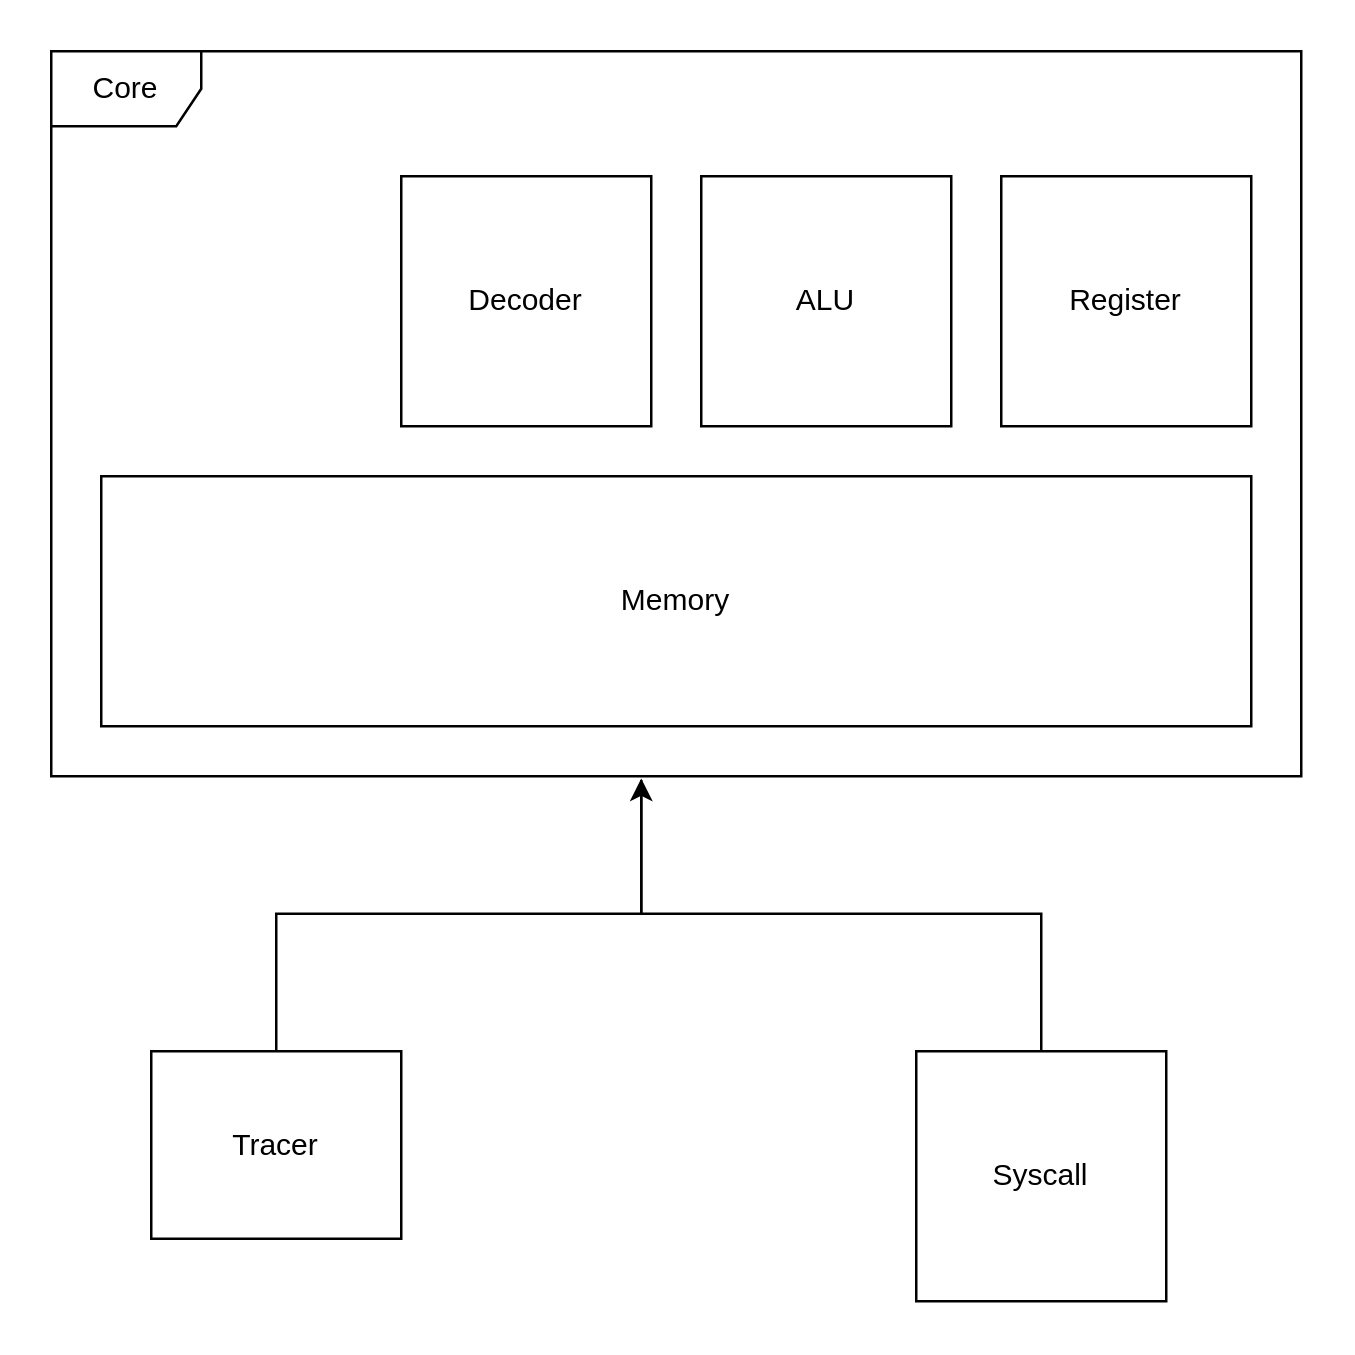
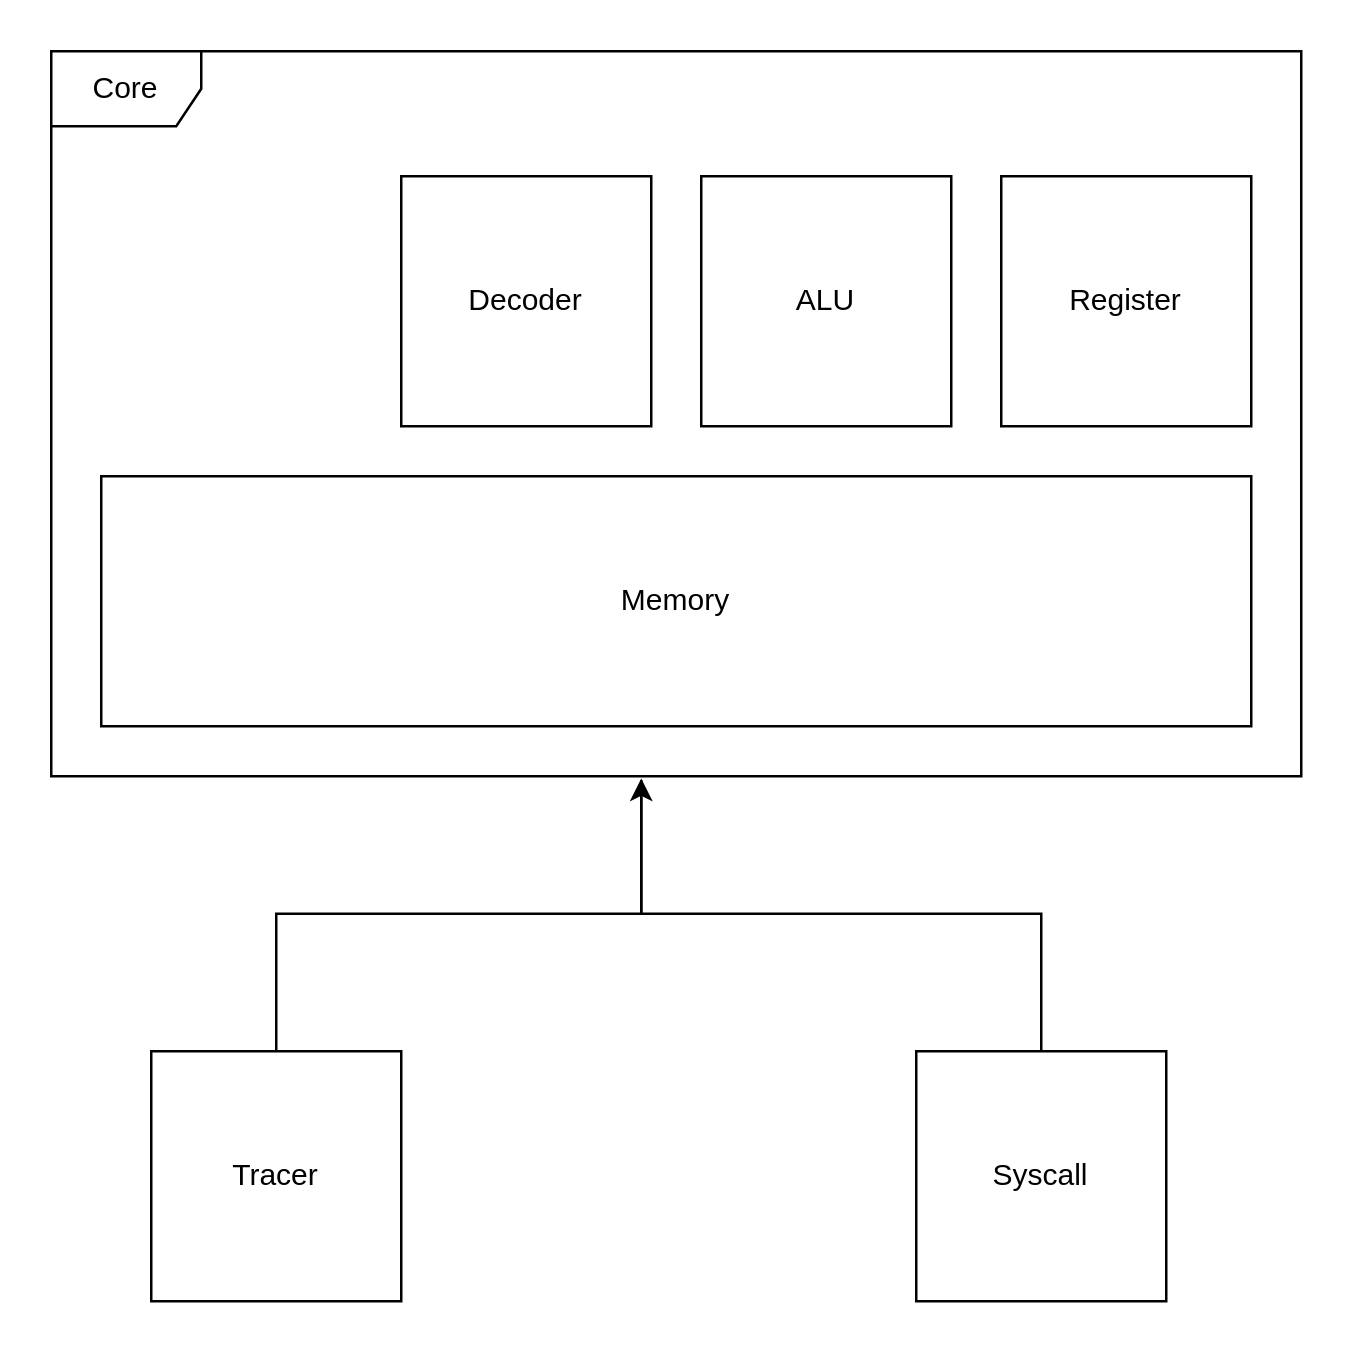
node "Tracer": size 250x188 -> 250x250
